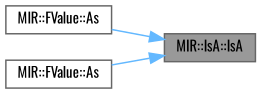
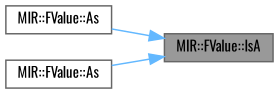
node "MIR::IsA::IsA": label "MIR::IsA::IsA" -> "MIR::FValue::IsA"
